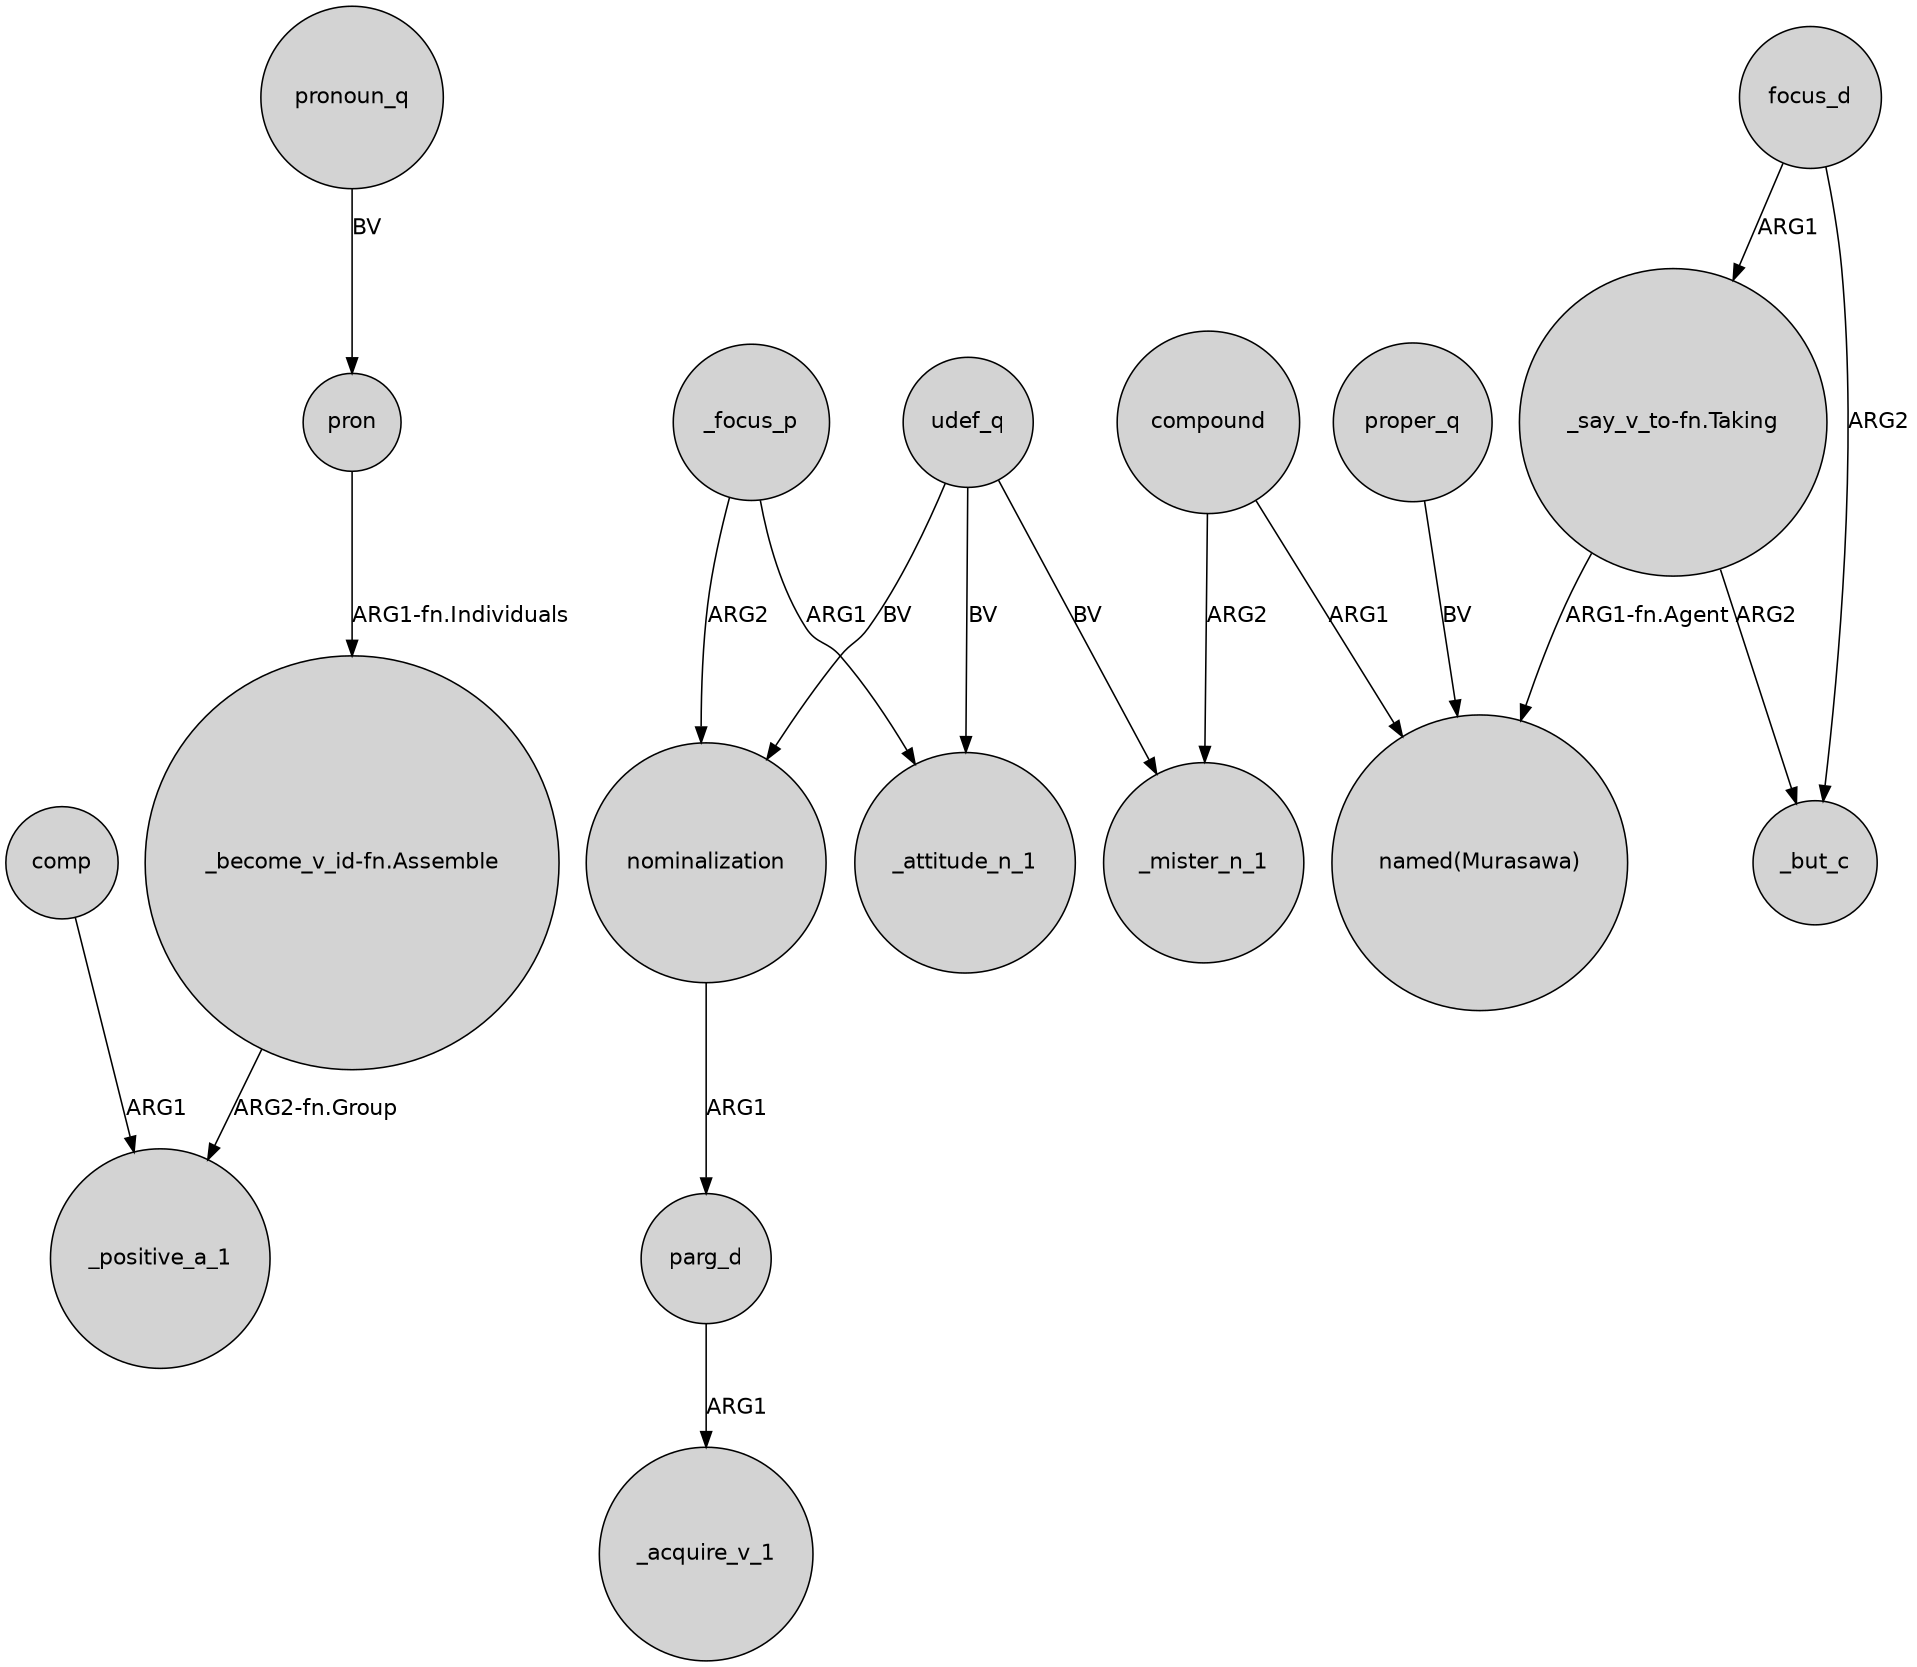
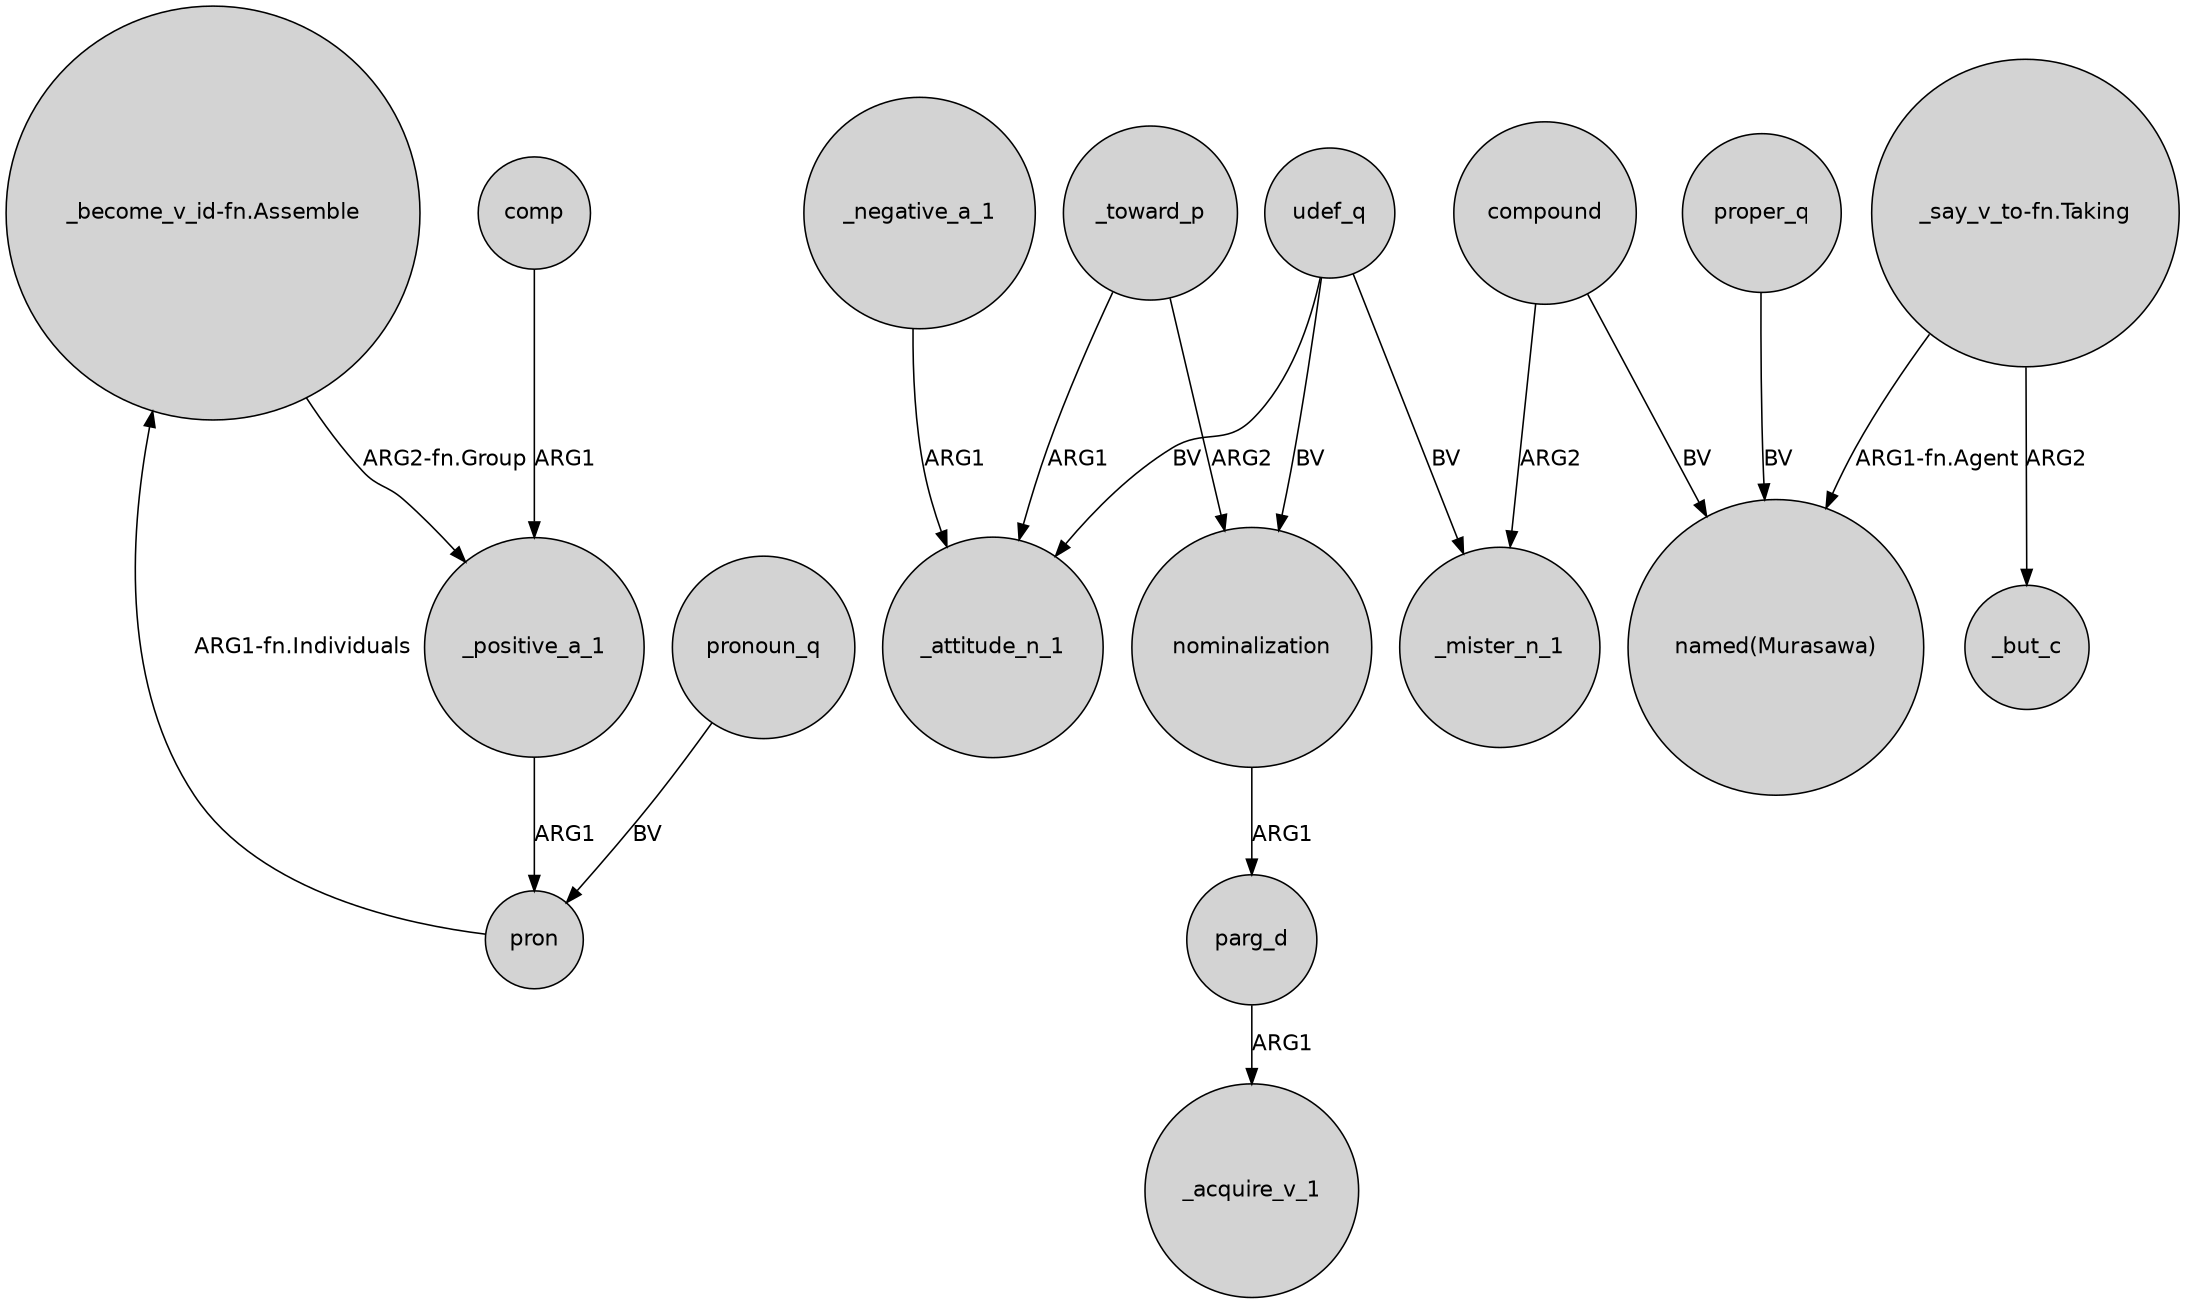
node "focus_d": removed
node "_negative_a_1": added
node "_focus_p": label "_focus_p" -> "_toward_p"
edge "compound" -> "named(Murasawa)": label "ARG1" -> "BV"
edge "_positive_a_1" -> "pron": added, label "ARG1"
